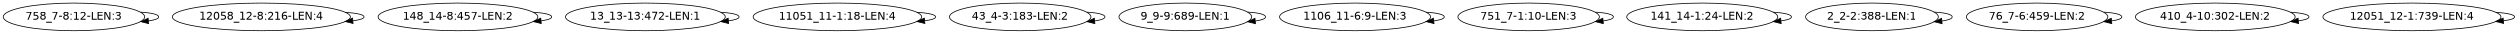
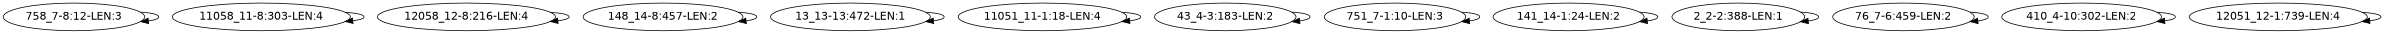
node "11058_11-8:303-LEN:4": added
node "9_9-9:689-LEN:1": removed
node "1106_11-6:9-LEN:3": removed
